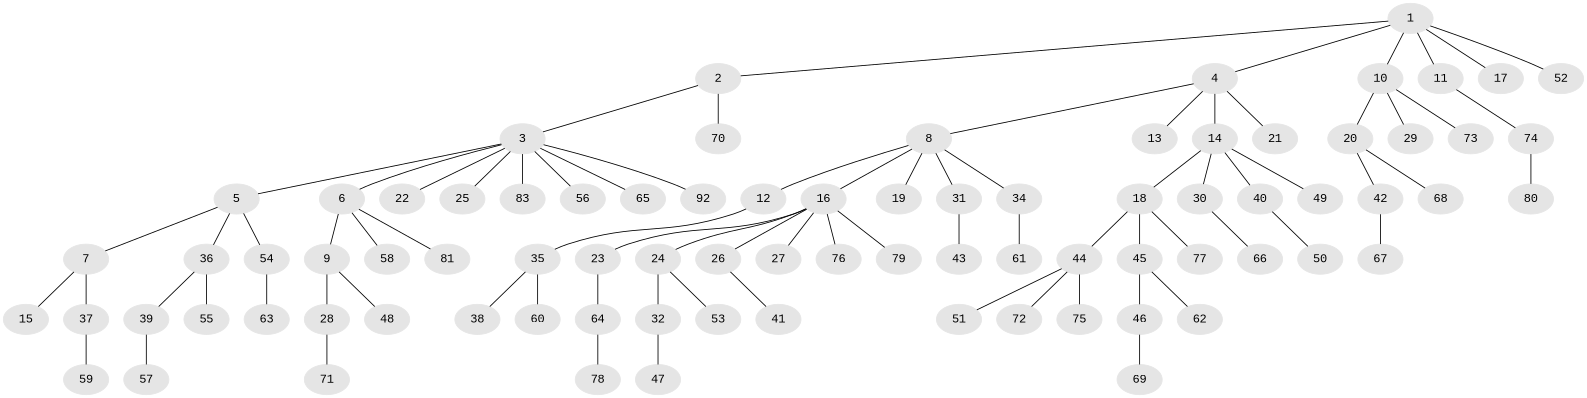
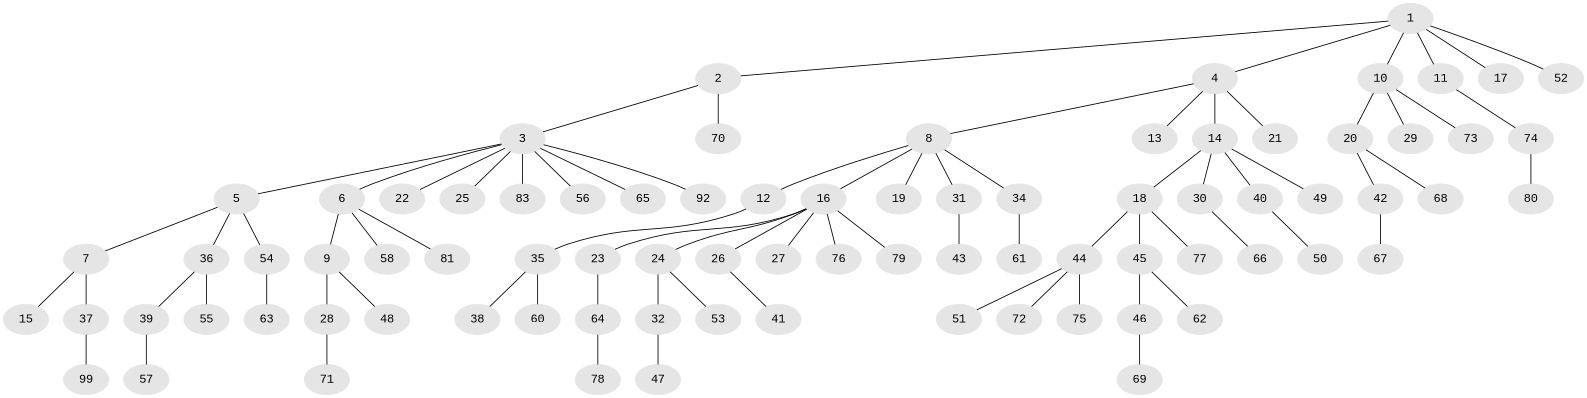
node "59": label "59" -> "99"
